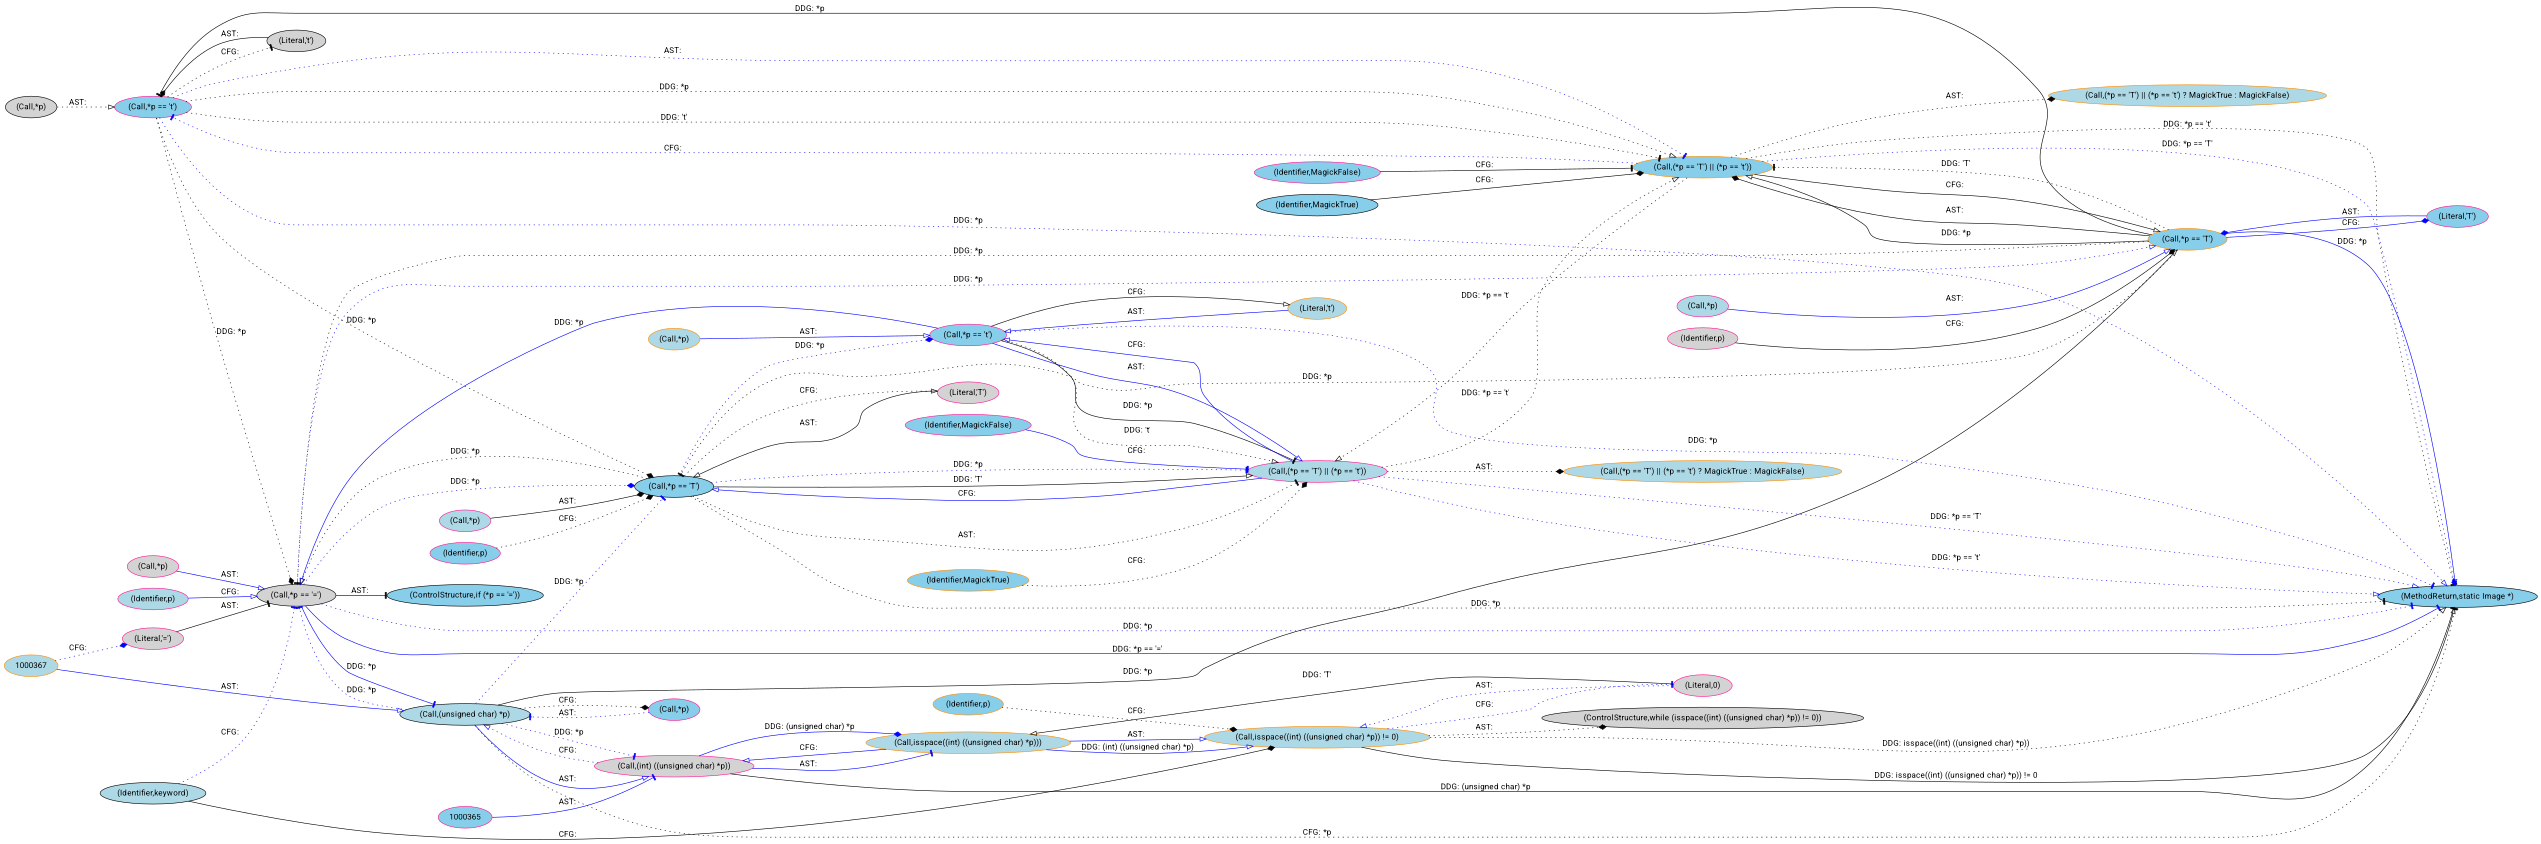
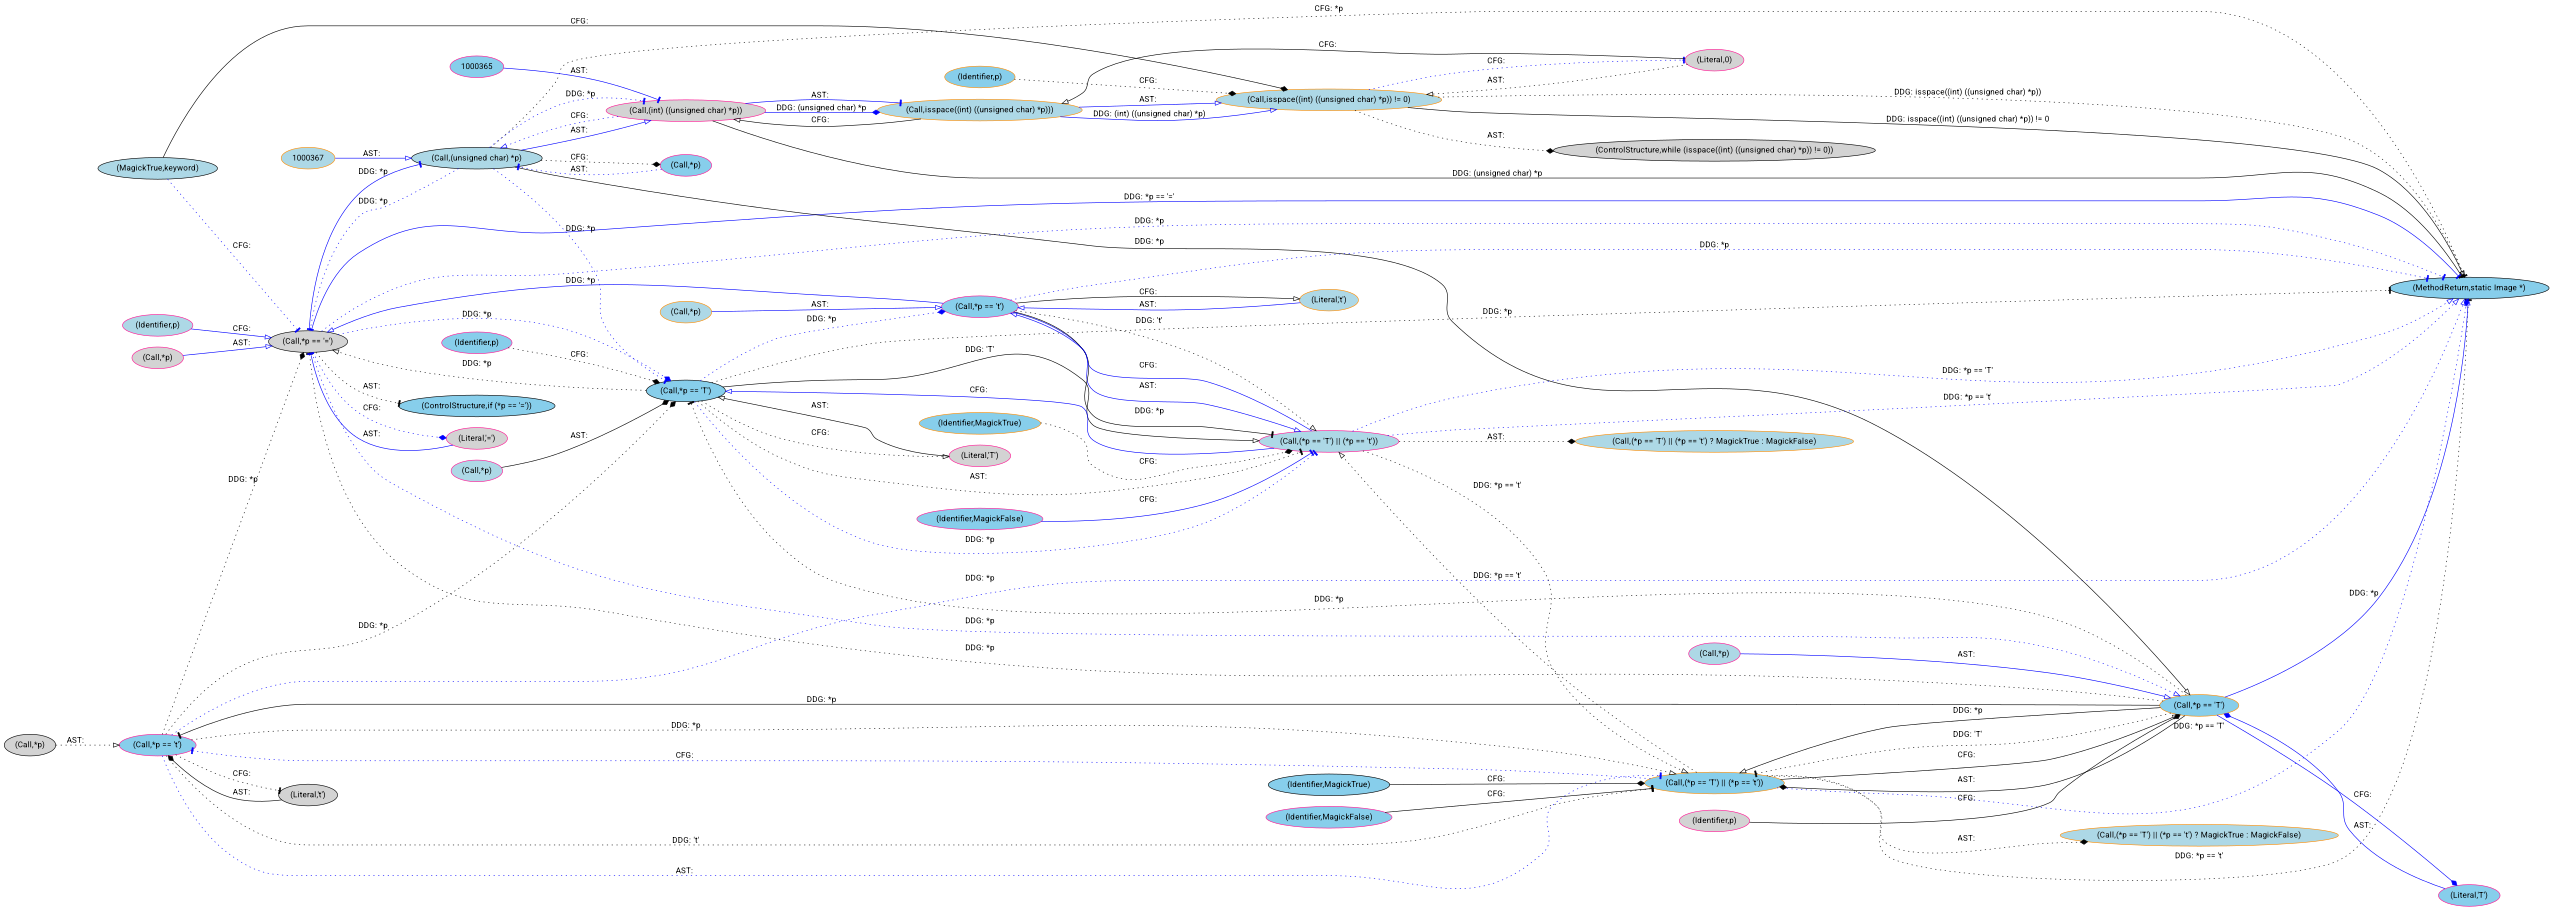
edge "(Call,*p == '=')" -> "(ControlStructure,if (*p == '='))": style solid -> dotted
edge "(Literal,'=')" -> "(Call,*p == '=')": color black -> blue
edge "1000367" -> "(Literal,'=')": now "(Call,*p == '=')" -> "(Literal,'=')"
edge "(Literal,0)" -> "(Call,isspace((int) ((unsigned char) *p)))": label "DDG: 'T'" -> "CFG: "
edge "(Literal,0)" -> "(Call,isspace((int) ((unsigned char) *p)) != 0)": color blue -> black
edge "(Call,isspace((int) ((unsigned char) *p)))" -> "(Call,(int) ((unsigned char) *p))": color blue -> black
node "(Identifier,keyword)": label "(Identifier,keyword)" -> "(MagickTrue,keyword)"
